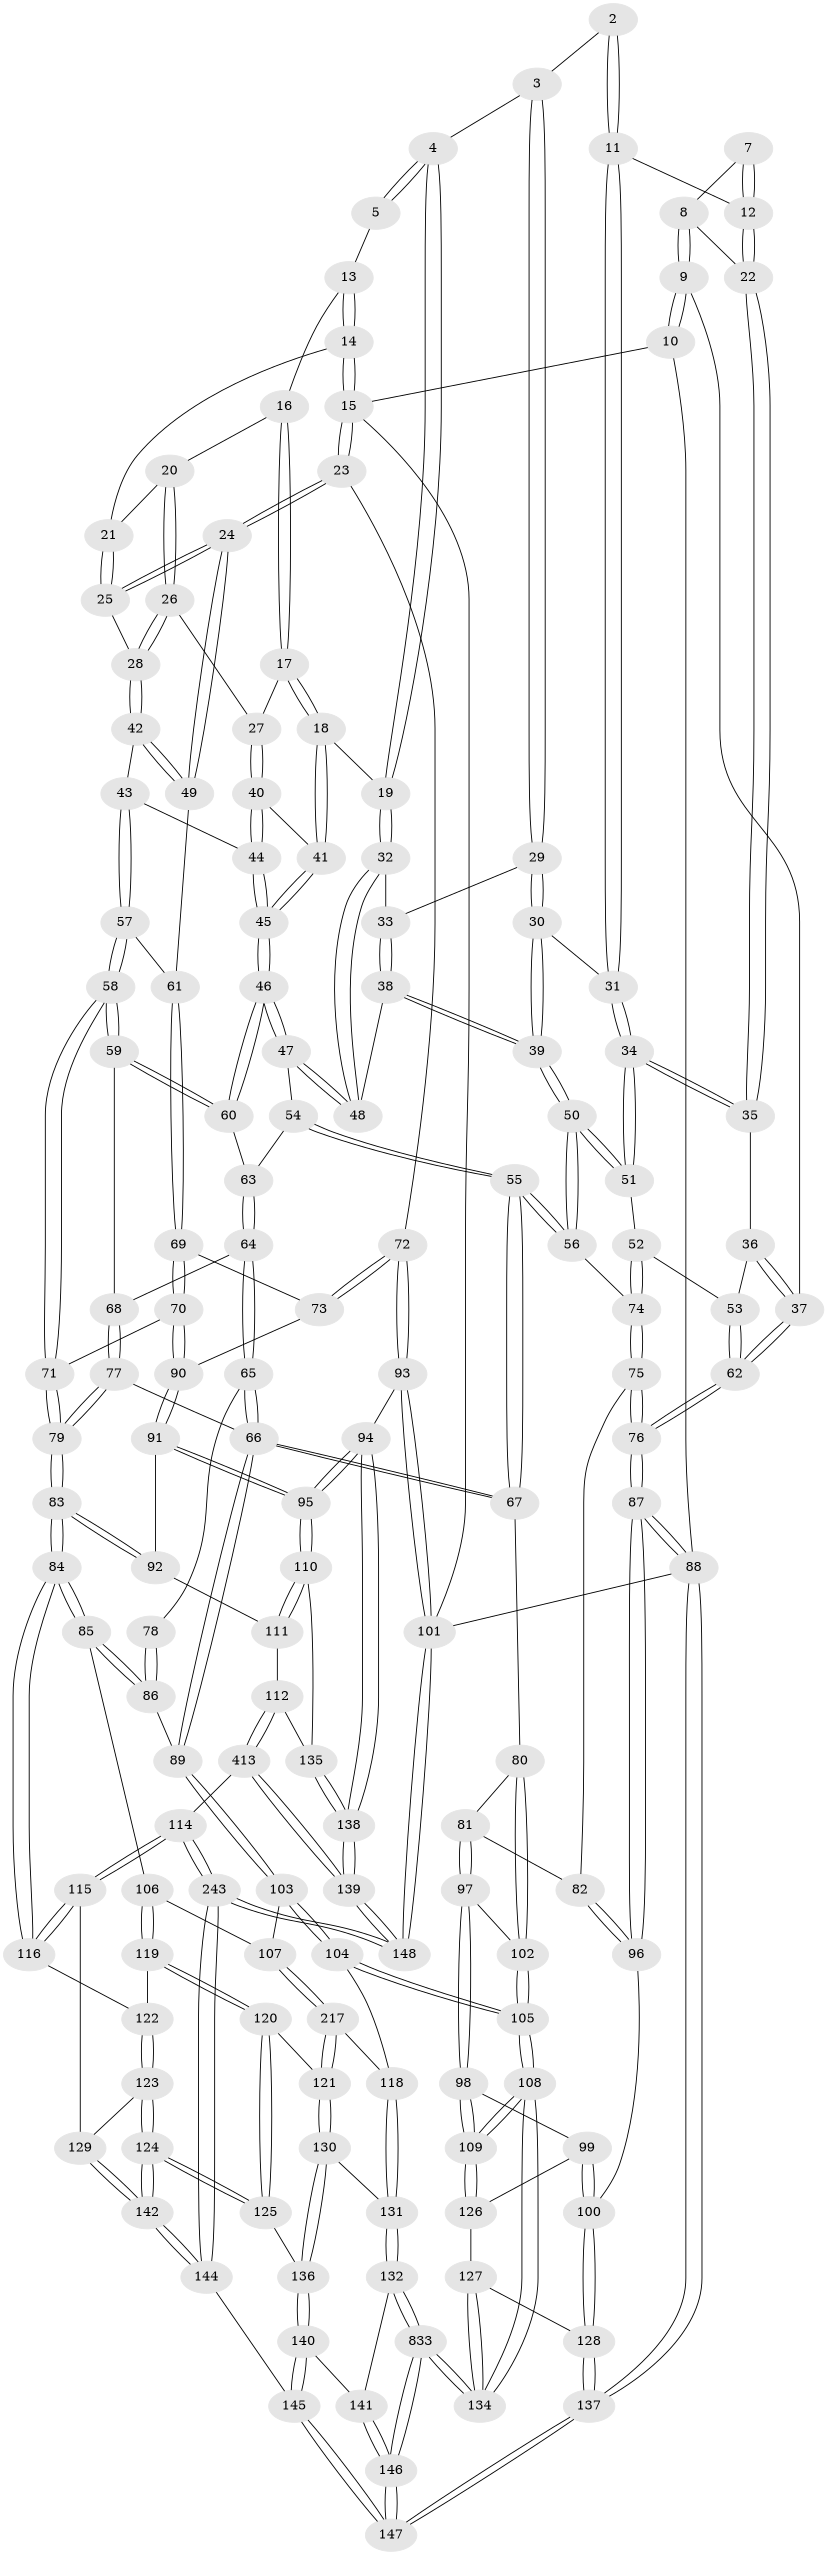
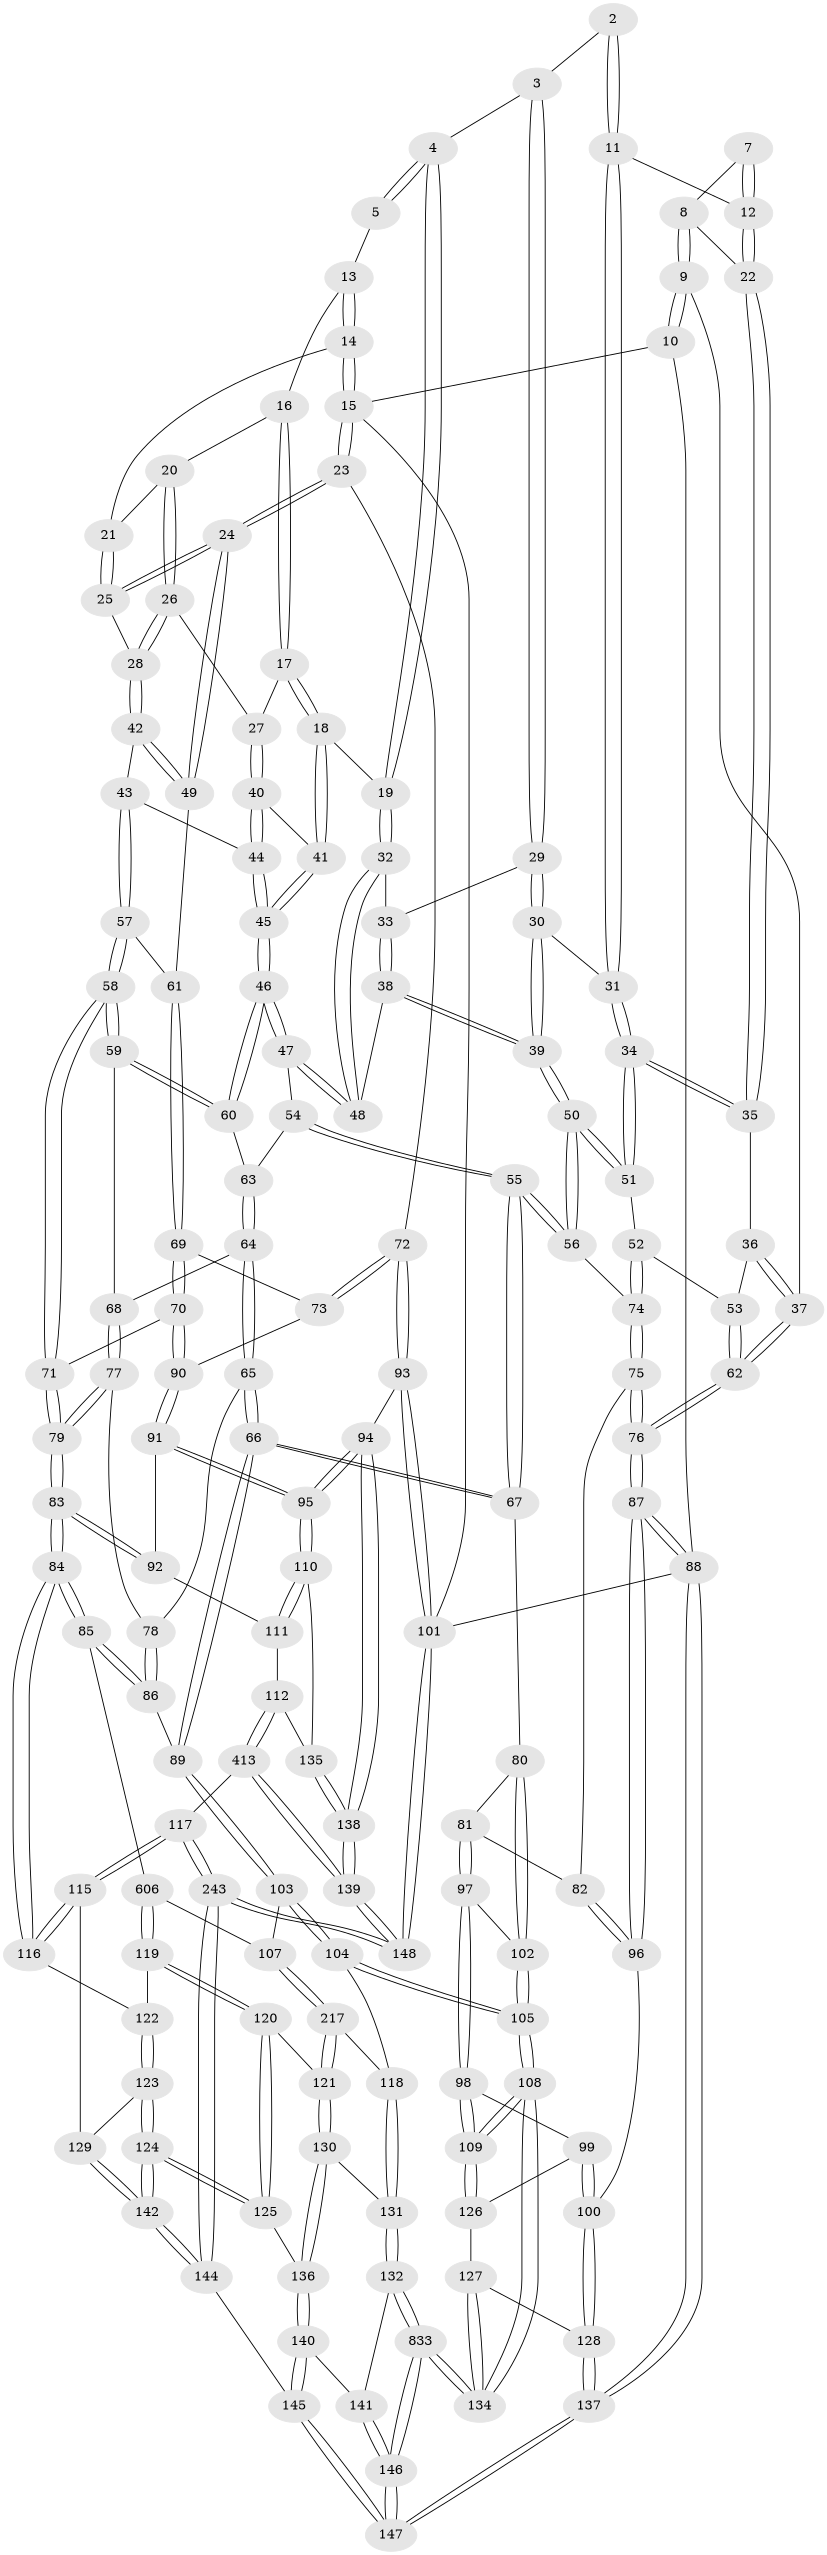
edge "77" -- "66": now "77" -- "78"
node "114": label "114" -> "117"
node "106": label "106" -> "606"
